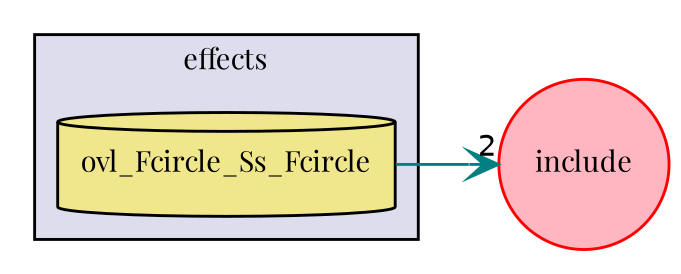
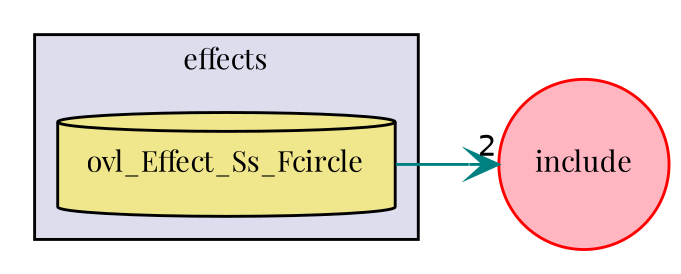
node "ovl_Fcircle_Ss_Fcircle": label "ovl_Fcircle_Ss_Fcircle" -> "ovl_Effect_Ss_Fcircle"
